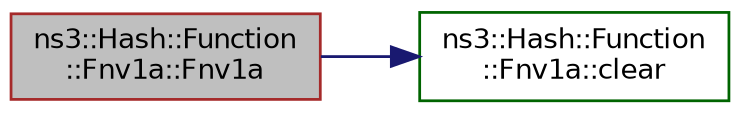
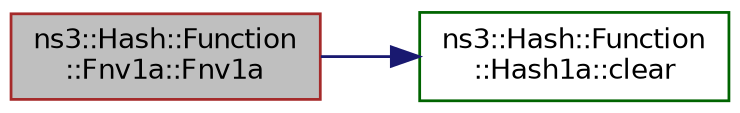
node "ns3::Hash::Function ::Fnv1a::clear": label "ns3::Hash::Function ::Fnv1a::clear" -> "ns3::Hash::Function ::Hash1a::clear"
